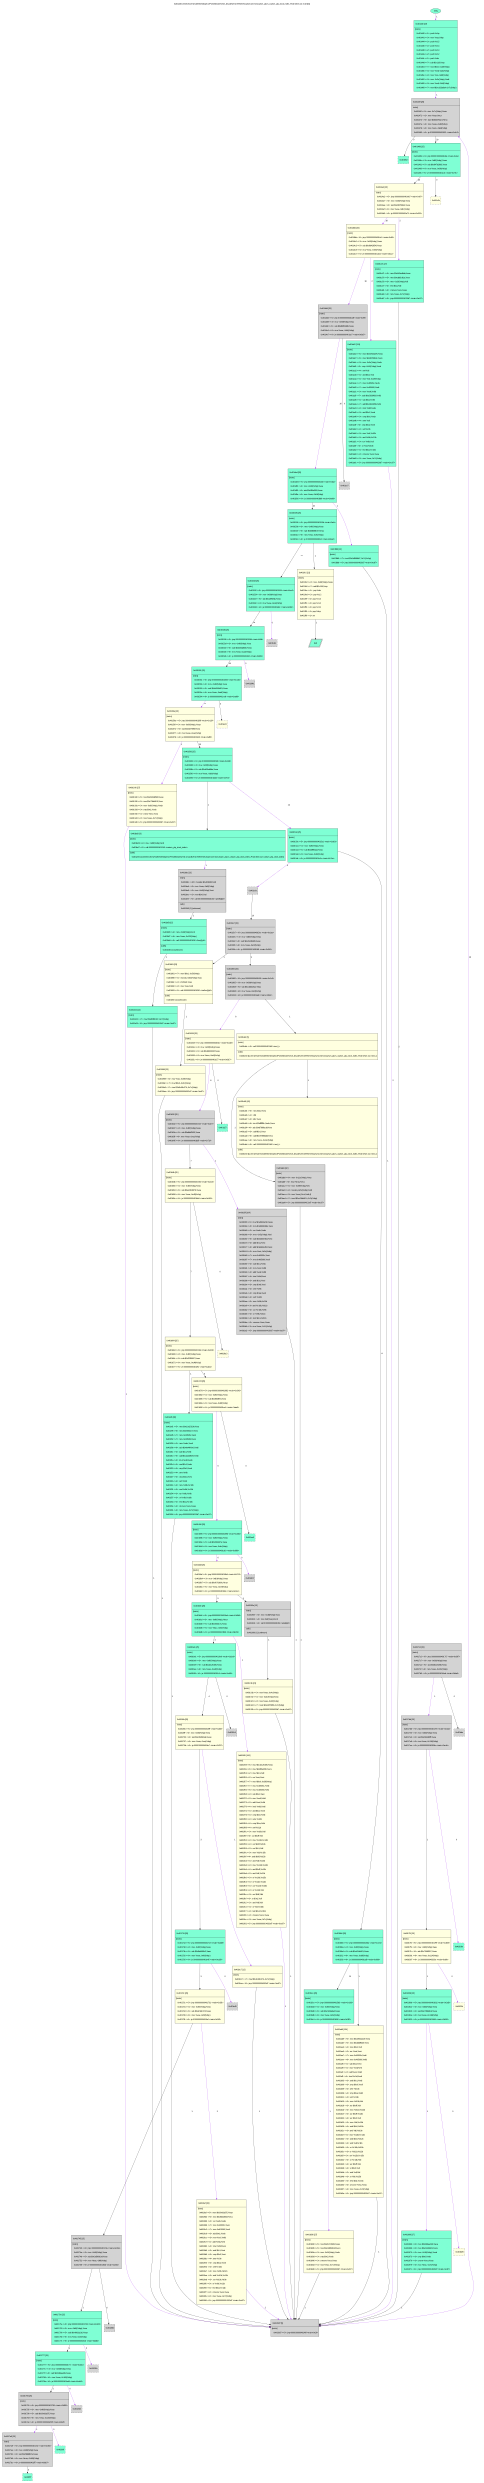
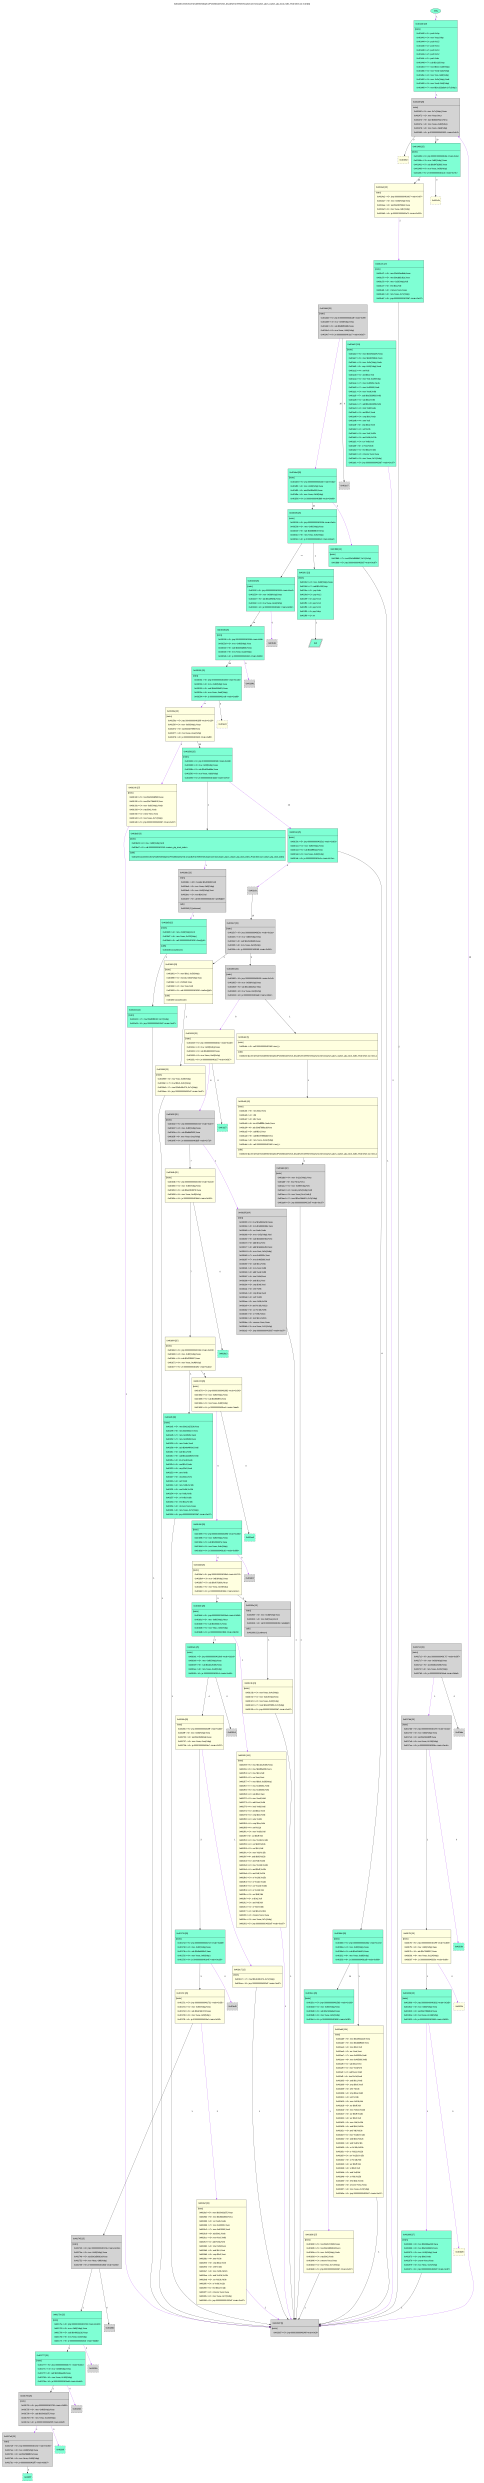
node "0x401902": fillcolor aquamarine -> lightyellow
node "0x4014bb [25]": removed
node "0x401fe2 [21]": fillcolor lightyellow -> aquamarine
edge "0x401bdc [23]" -> "0x401bf3 [15]": color black -> purple
edge "0x401a8c [5]" -> "0x401ab9 [32]": now "0x401a91 [40]" -> "0x401ab9 [32]"
node "0x4018a3": fillcolor lightyellow -> aquamarine
